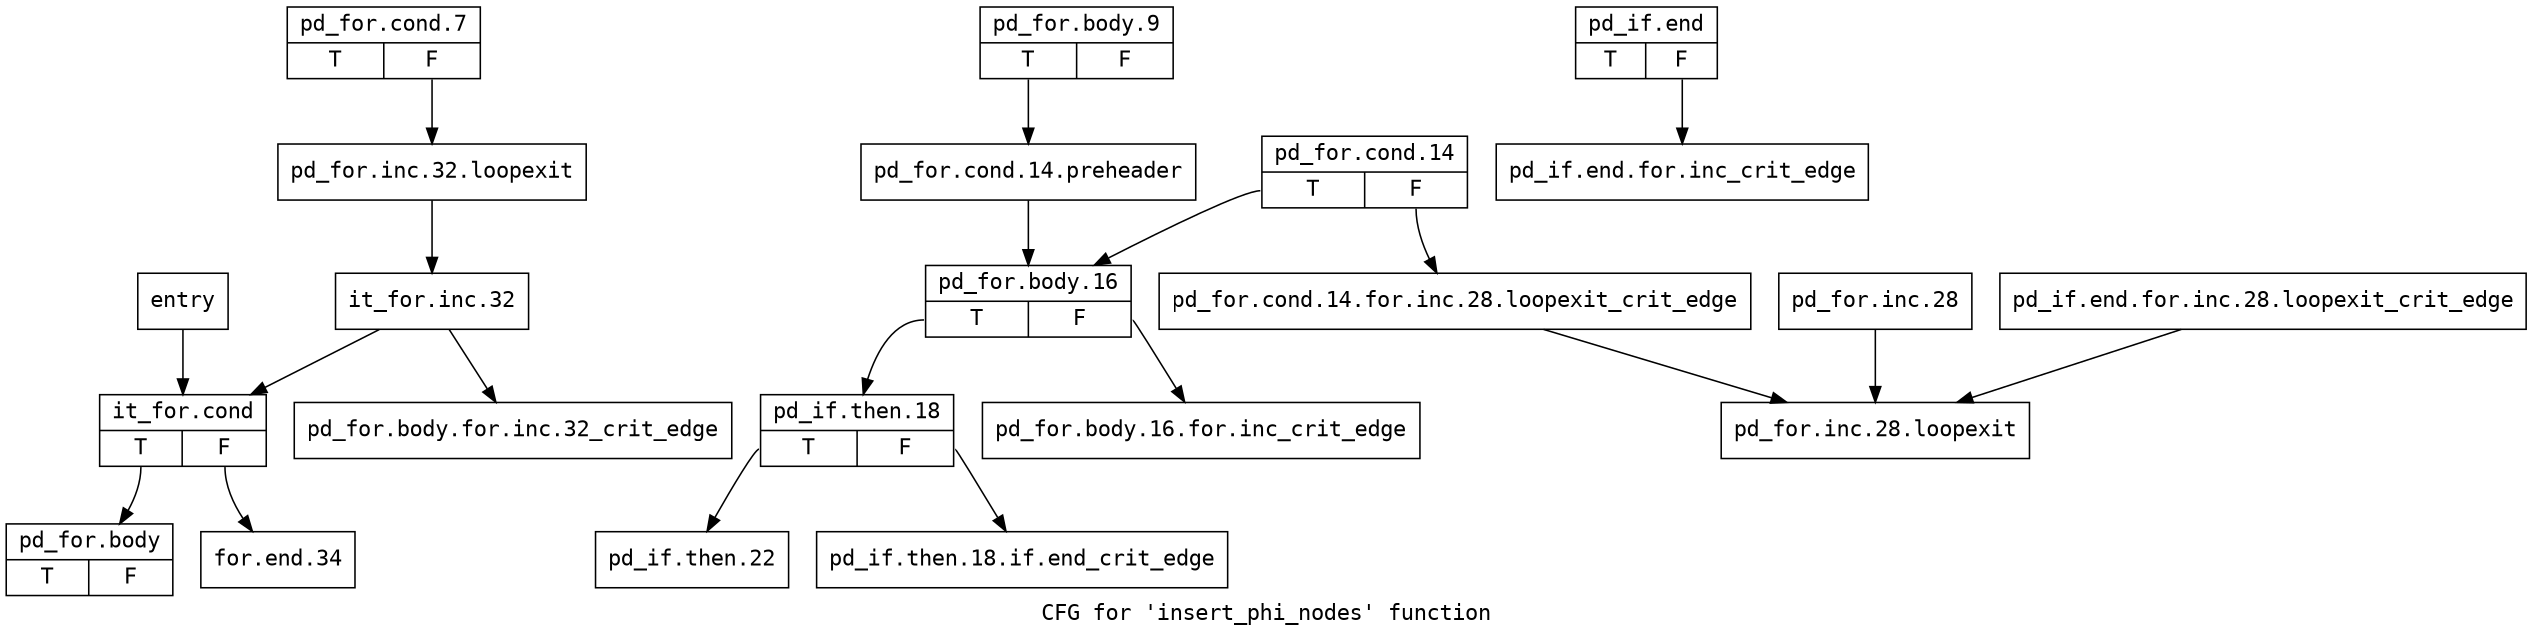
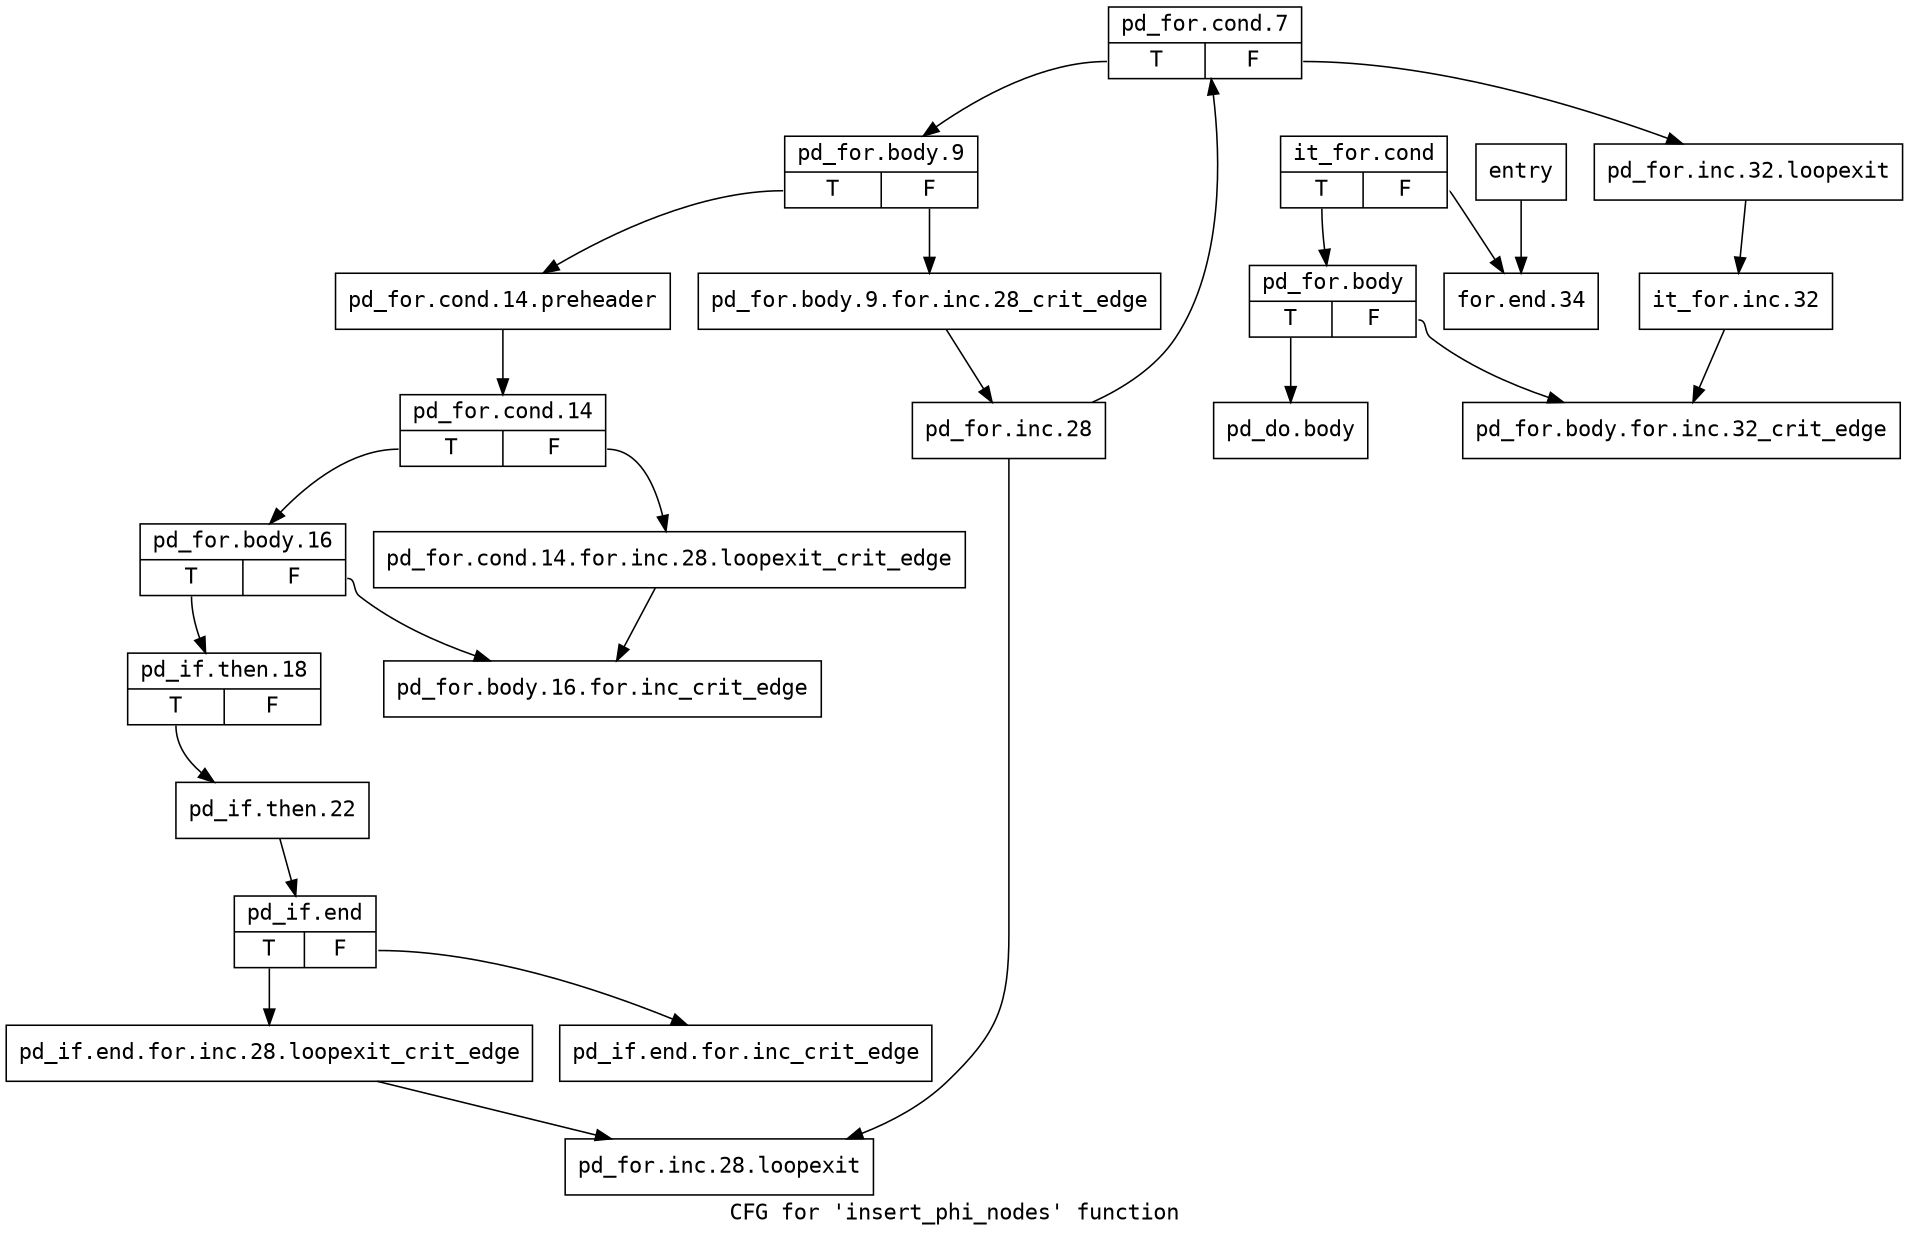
edge "pd_for.cond.7" -> "pd_for.body.9": added
edge "pd_for.cond.14.preheader" -> "pd_for.body.16": now "pd_for.cond.14.preheader" -> "pd_for.cond.14"
edge "pd_for.inc.28" -> "pd_for.cond.7": added
node "pd_for.body.9.for.inc.28_crit_edge": added
edge "entry" -> "it_for.cond": now "entry" -> "for.end.34"
edge "it_for.inc.32" -> "it_for.cond": removed
edge "pd_for.cond.14.for.inc.28.loopexit_crit_edge" -> "pd_for.inc.28.loopexit": now "pd_for.cond.14.for.inc.28.loopexit_crit_edge" -> "pd_for.body.16.for.inc_crit_edge"
edge "pd_for.body" -> "pd_for.body.for.inc.32_crit_edge": added
node "pd_do.body": added
node "pd_if.then.18.if.end_crit_edge": removed
edge "pd_if.then.22" -> "pd_if.end": added
edge "pd_if.end" -> "pd_if.end.for.inc.28.loopexit_crit_edge": added
